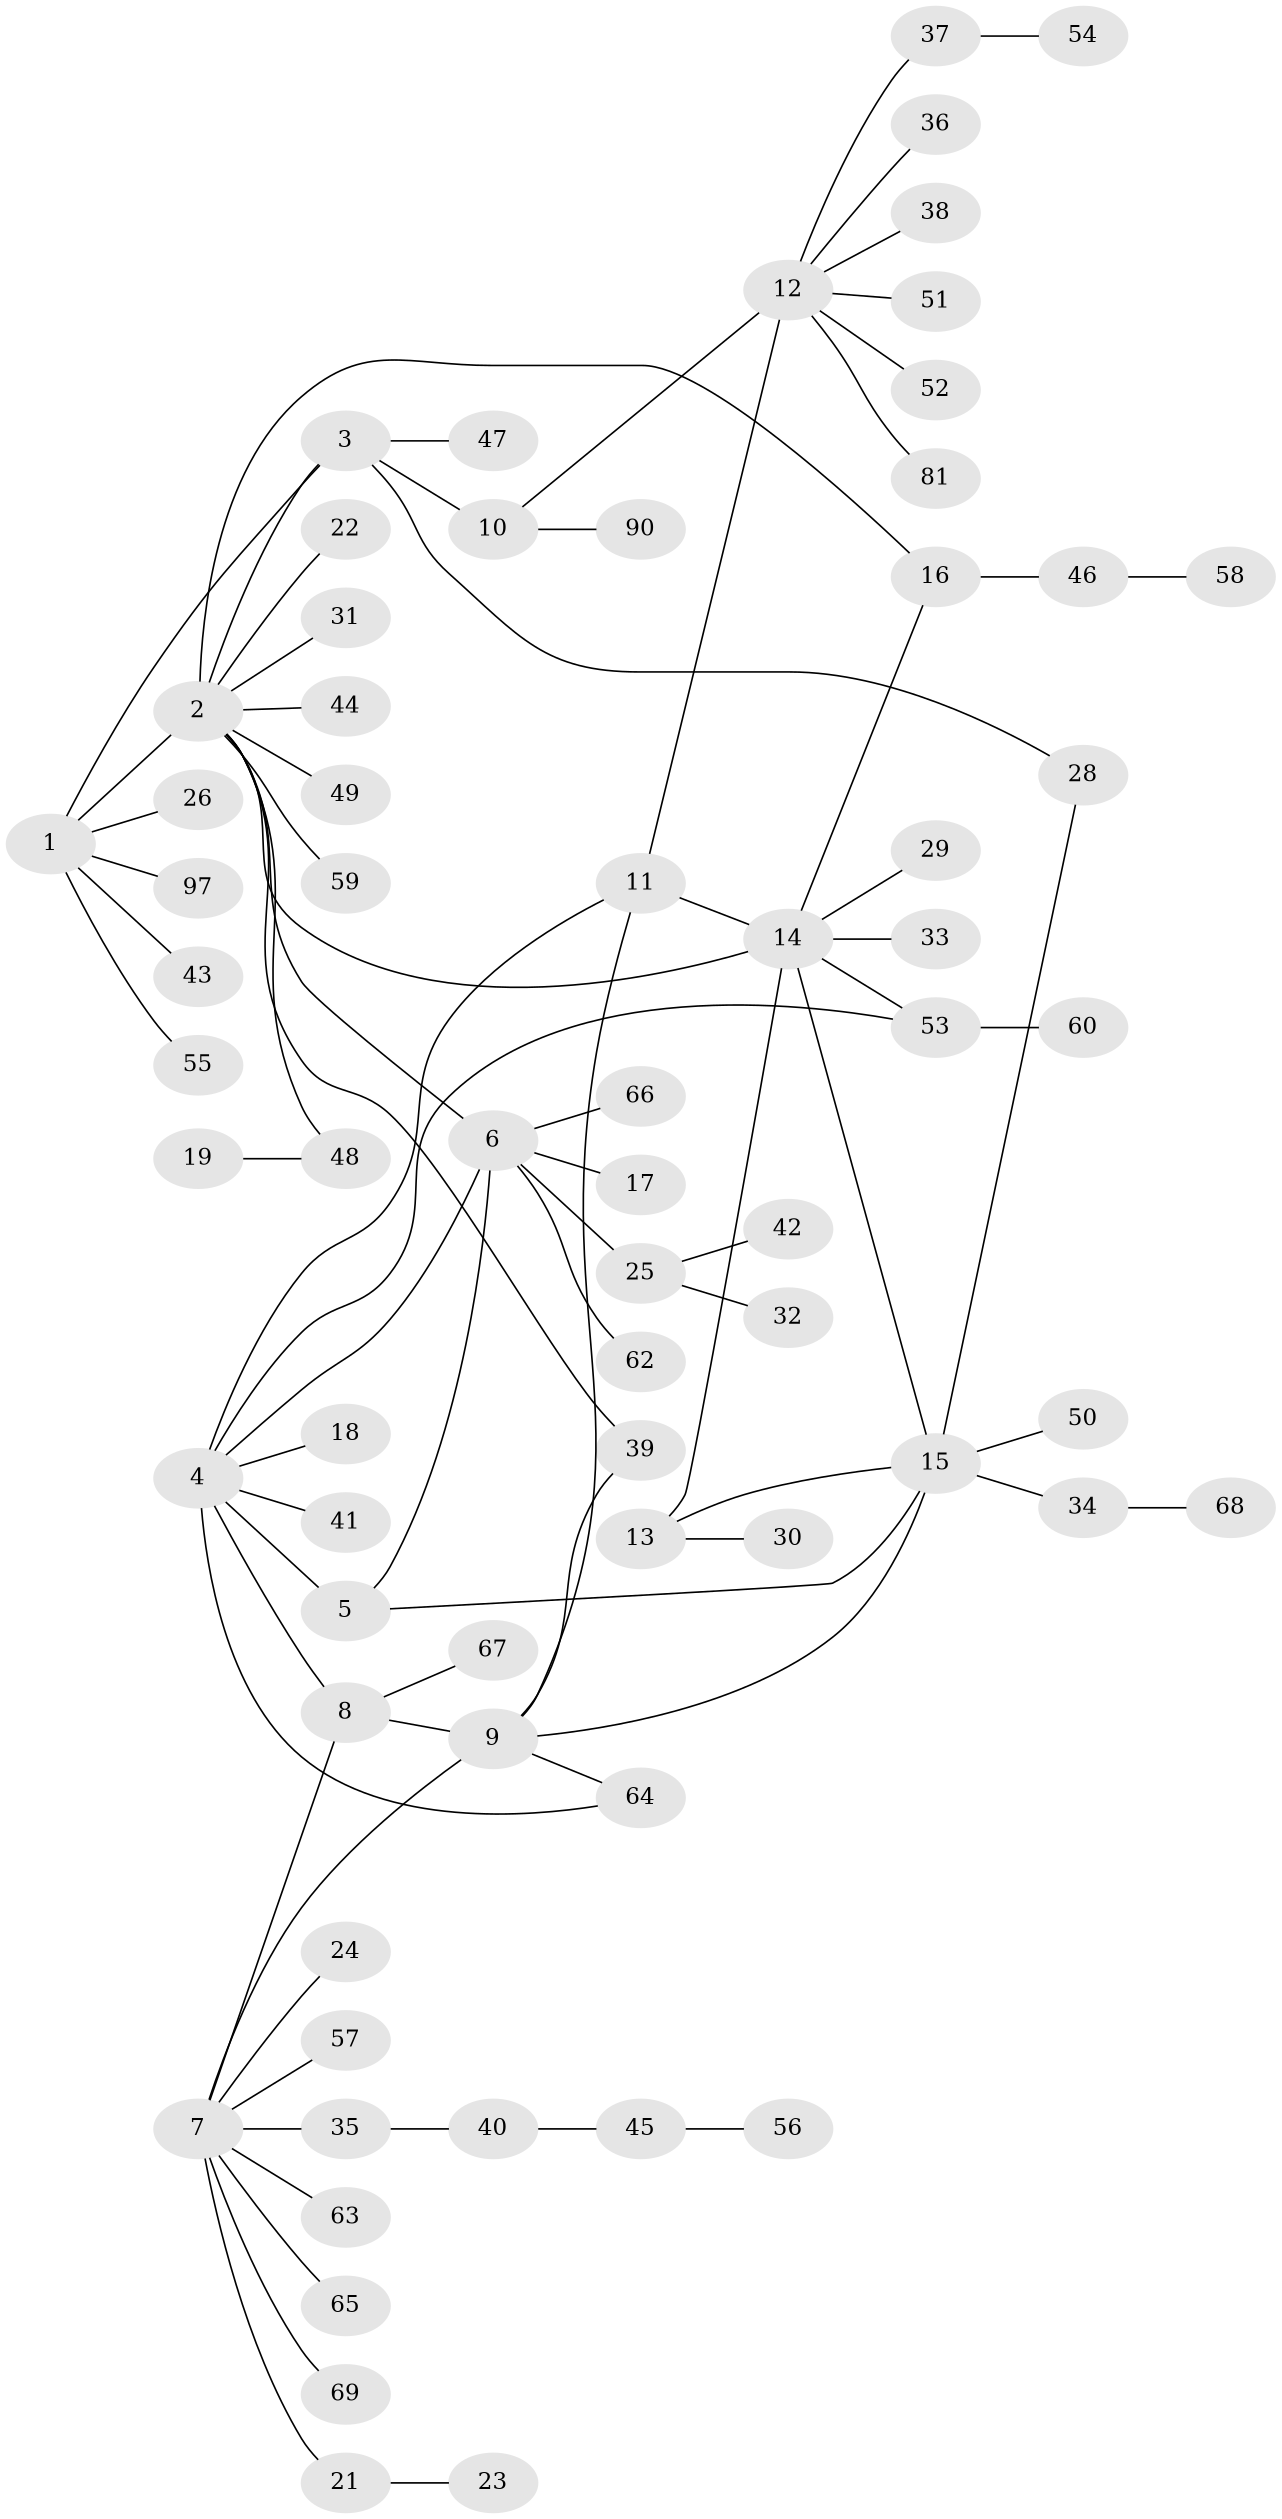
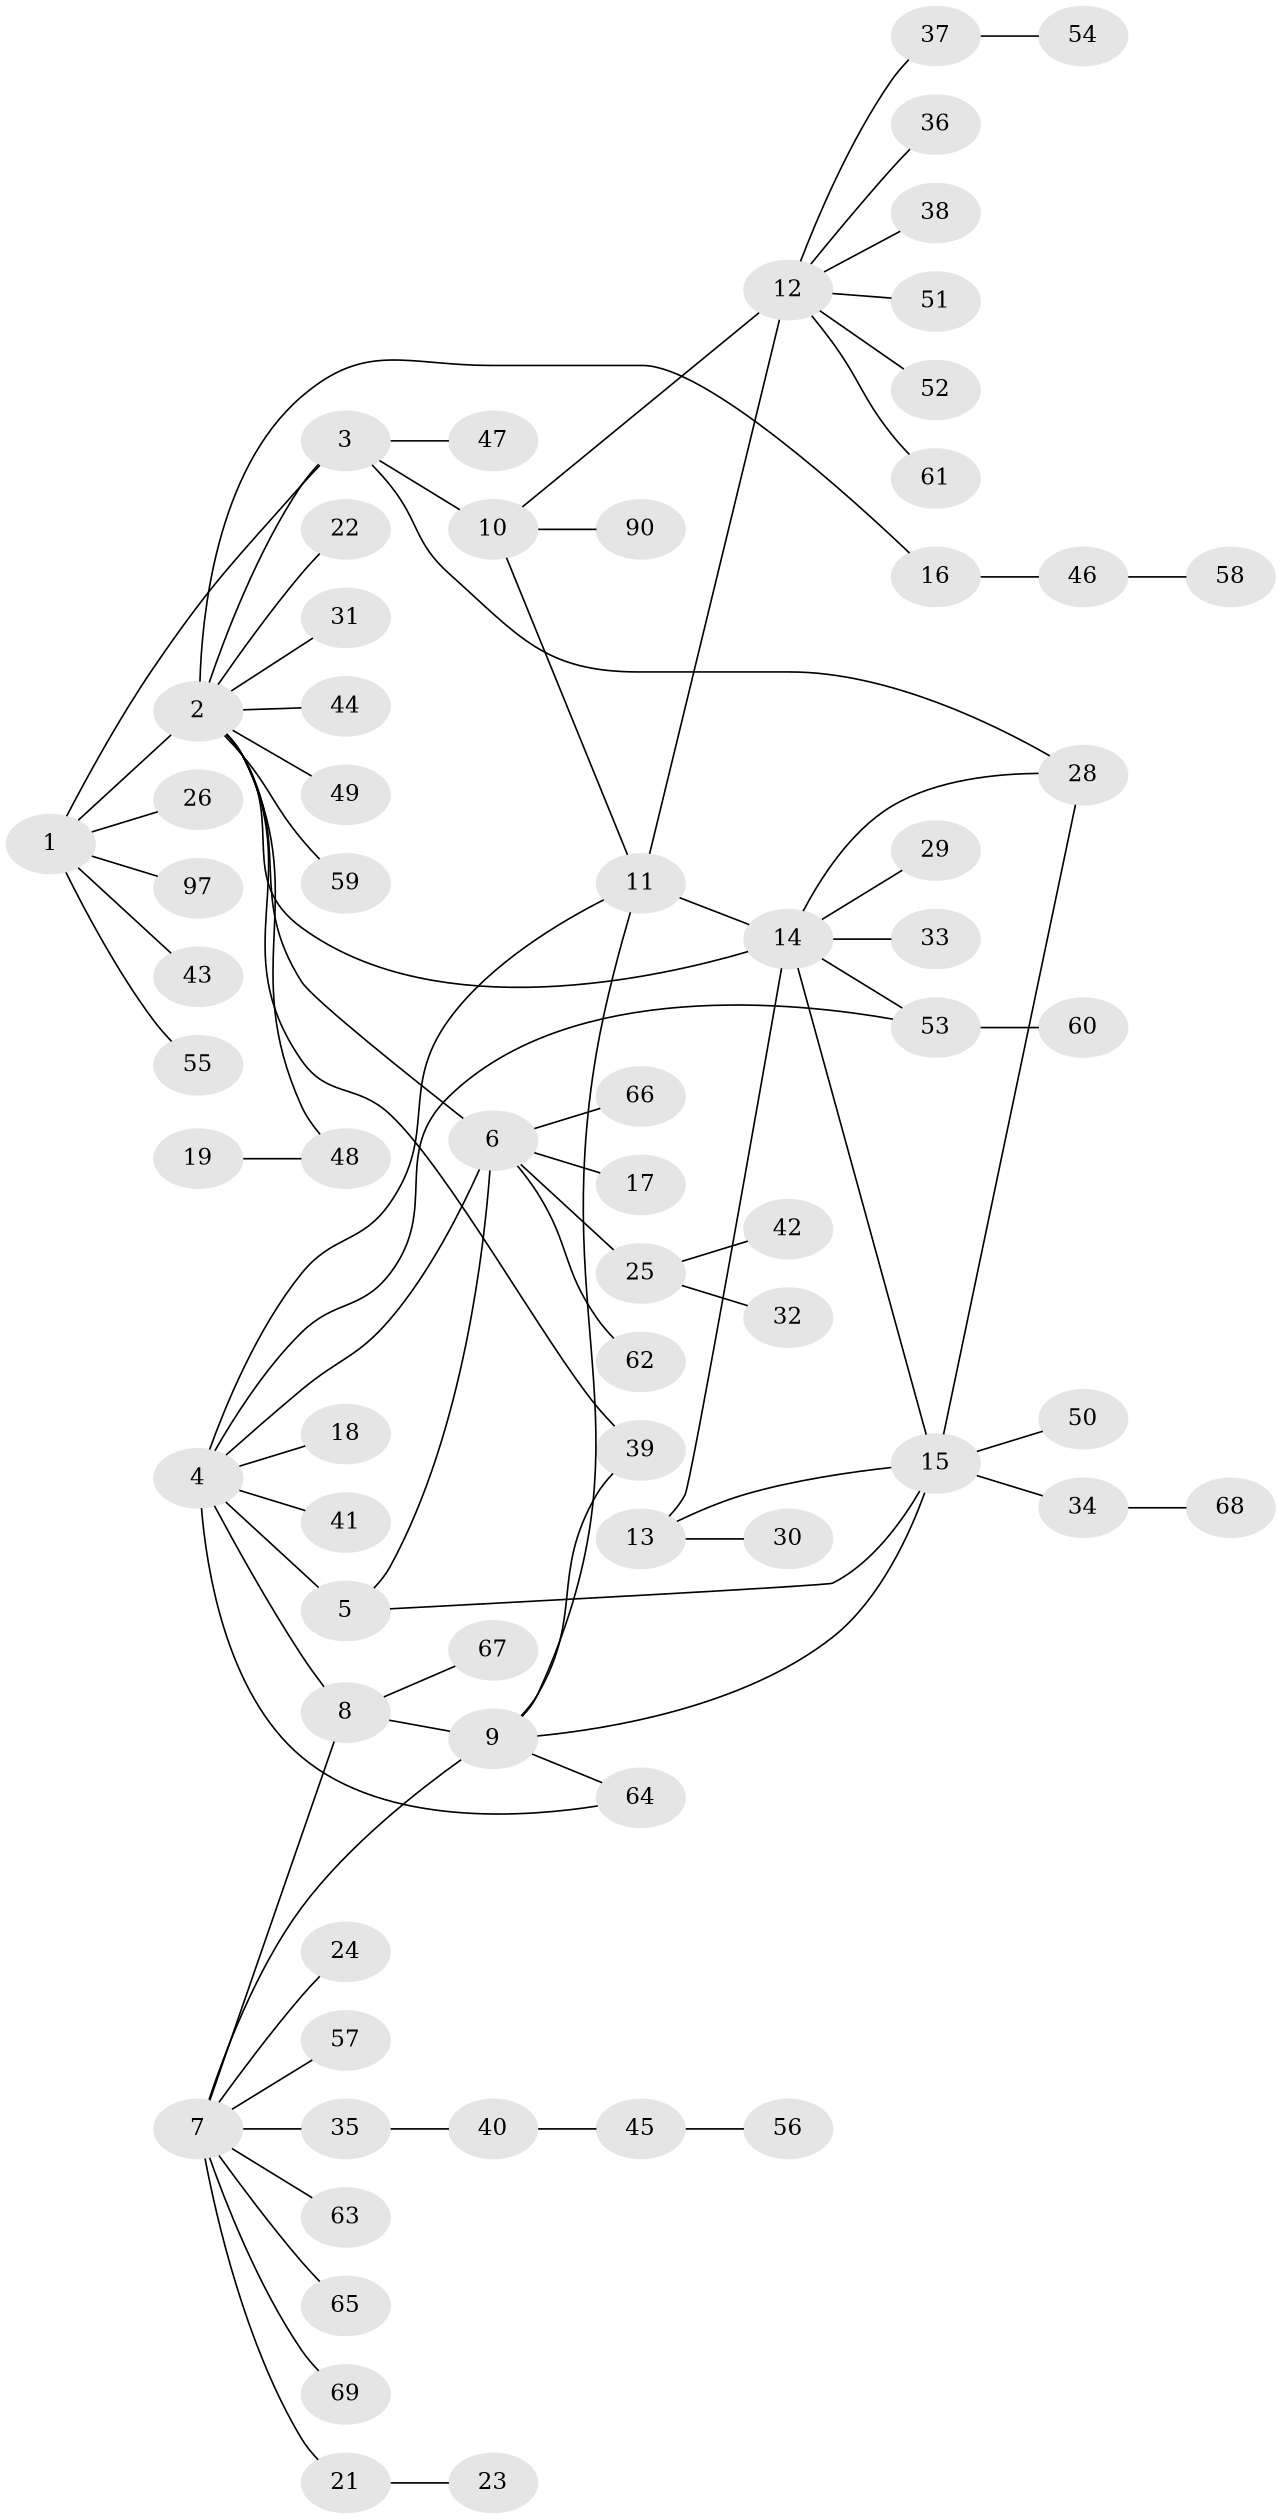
node "81": label "81" -> "61"
edge "10" -- "11": added
edge "16" -- "14": now "28" -- "14"
